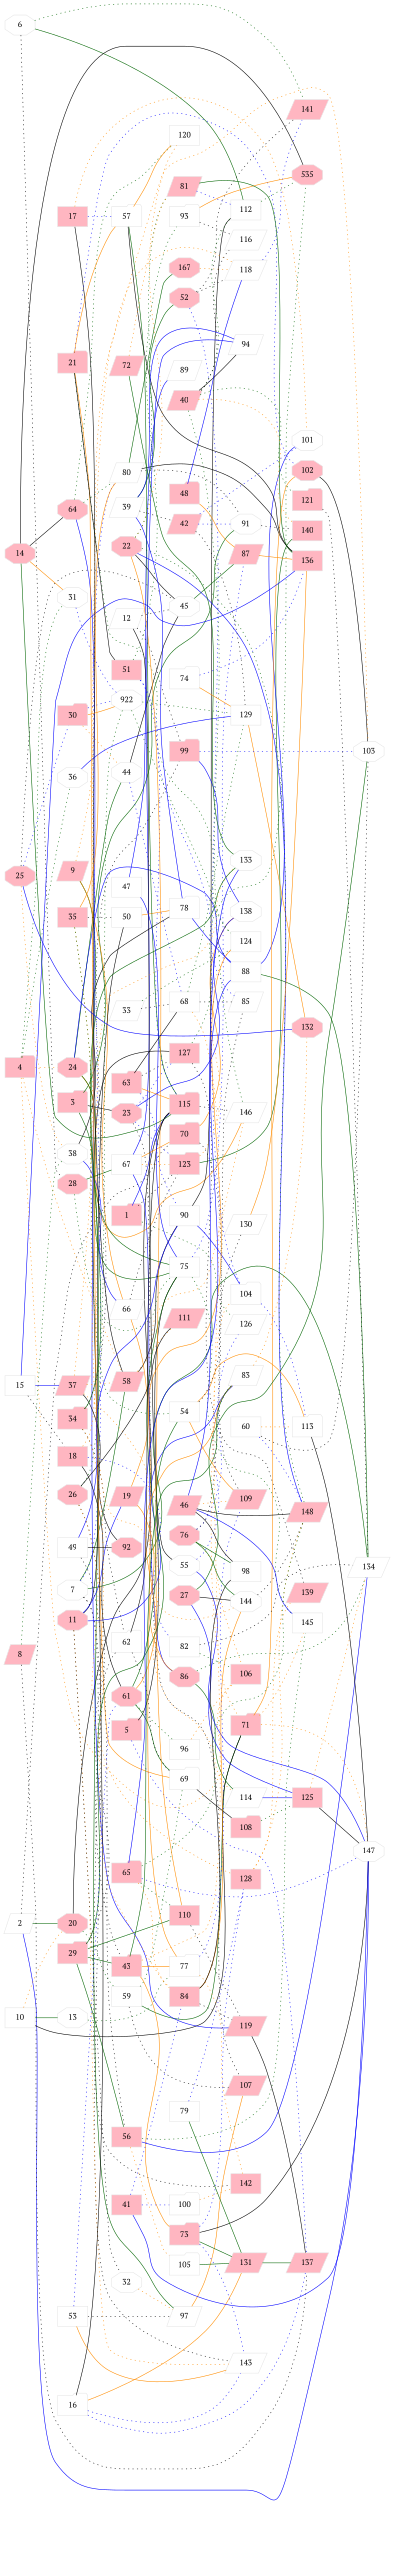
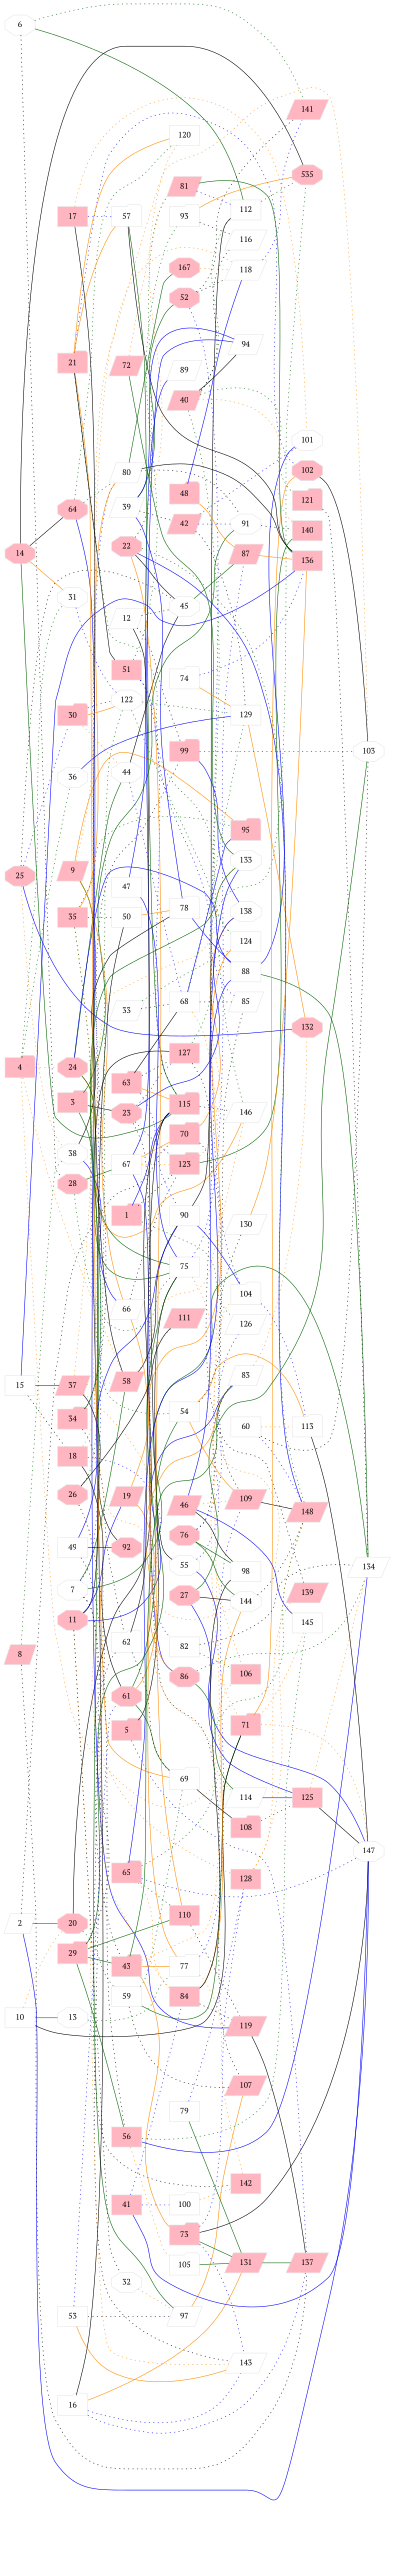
edge "120" -- "57": now "120" -- "21"
node "922": label "922" -> "122"
node "95": added
edge "75" -- "145": color darkgreen -> darkorange
edge "46" -- "148": now "109" -- "148"
node "96": removed
